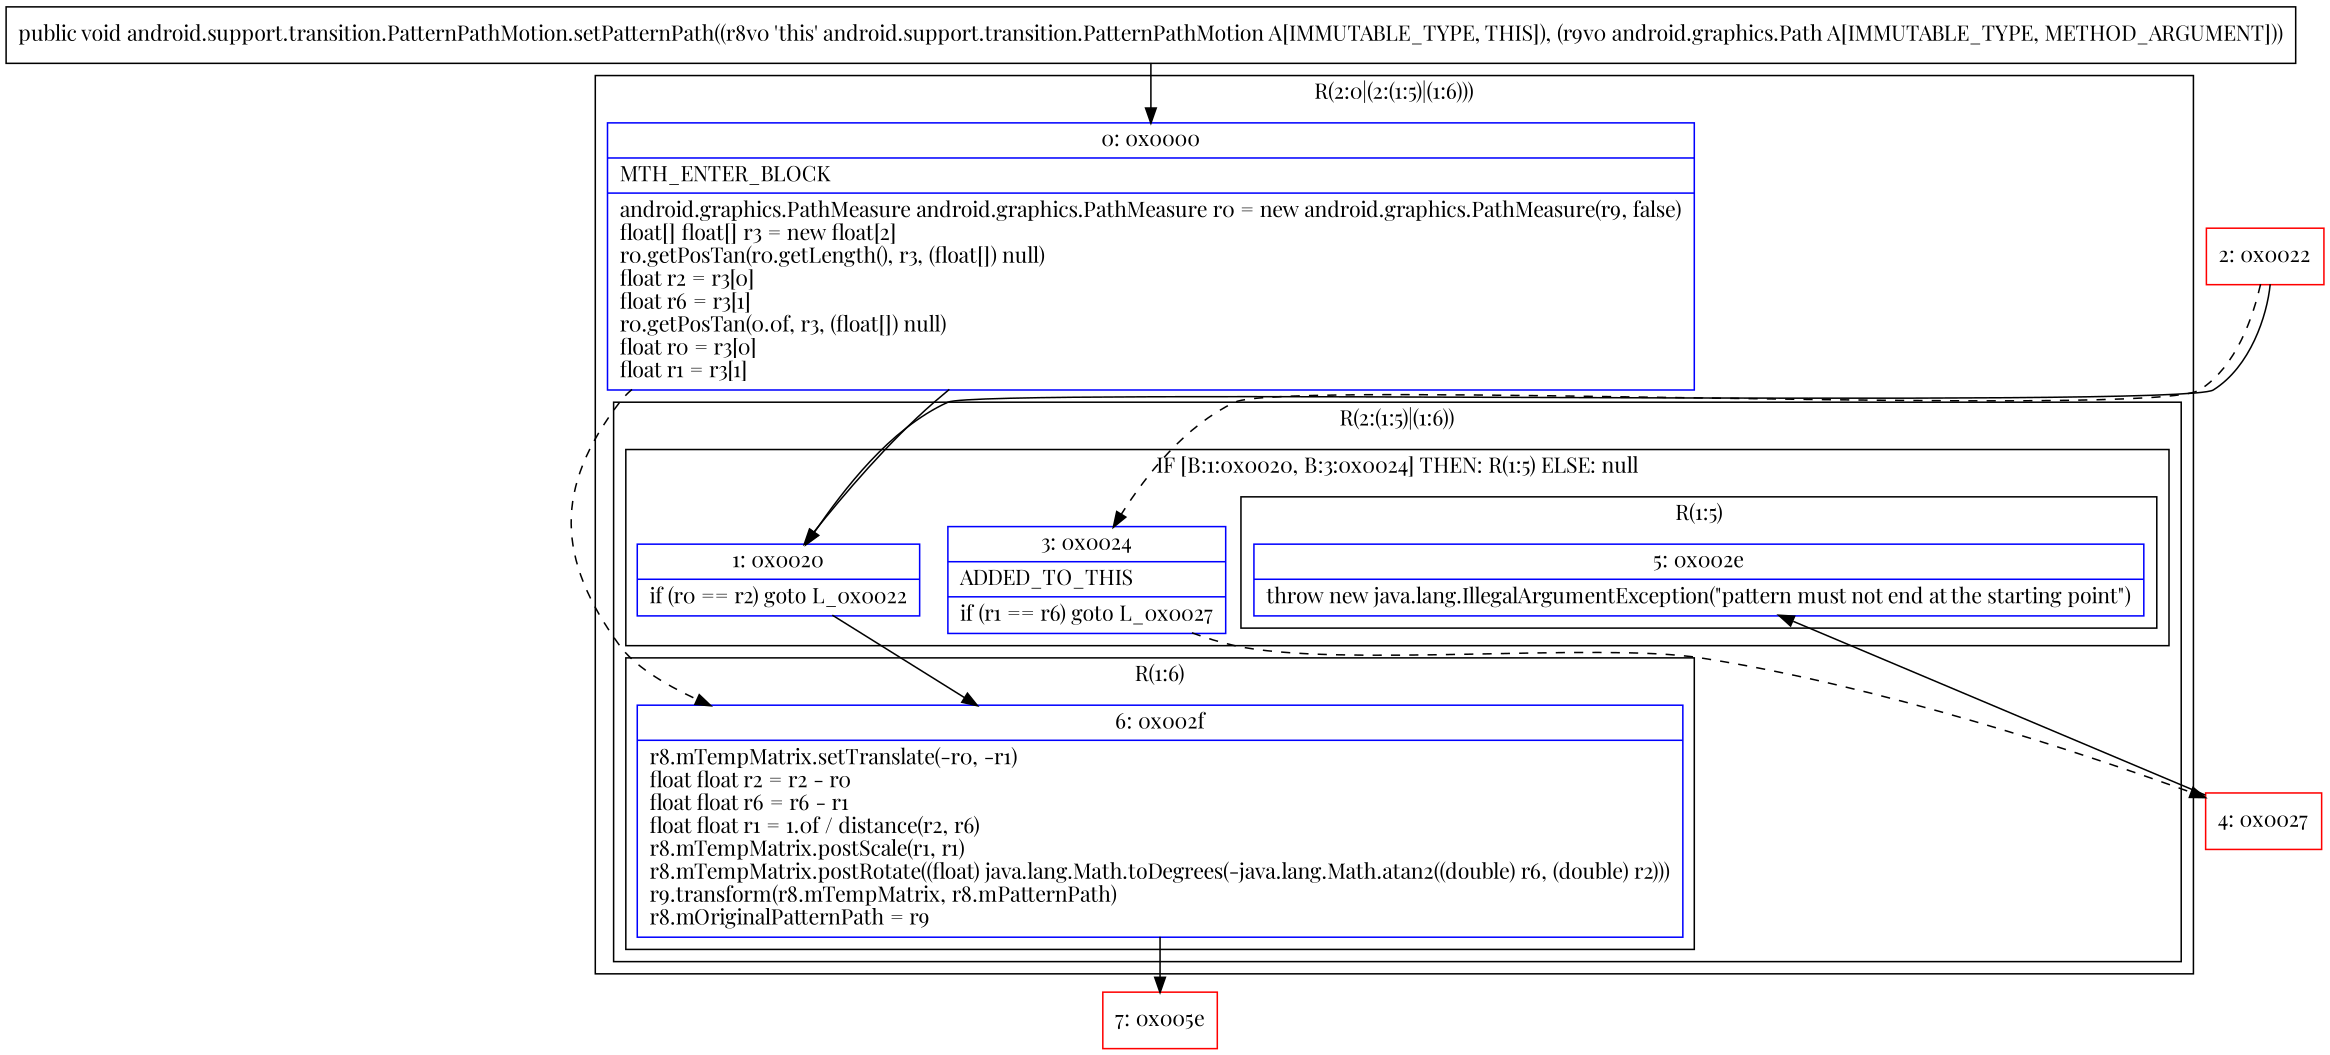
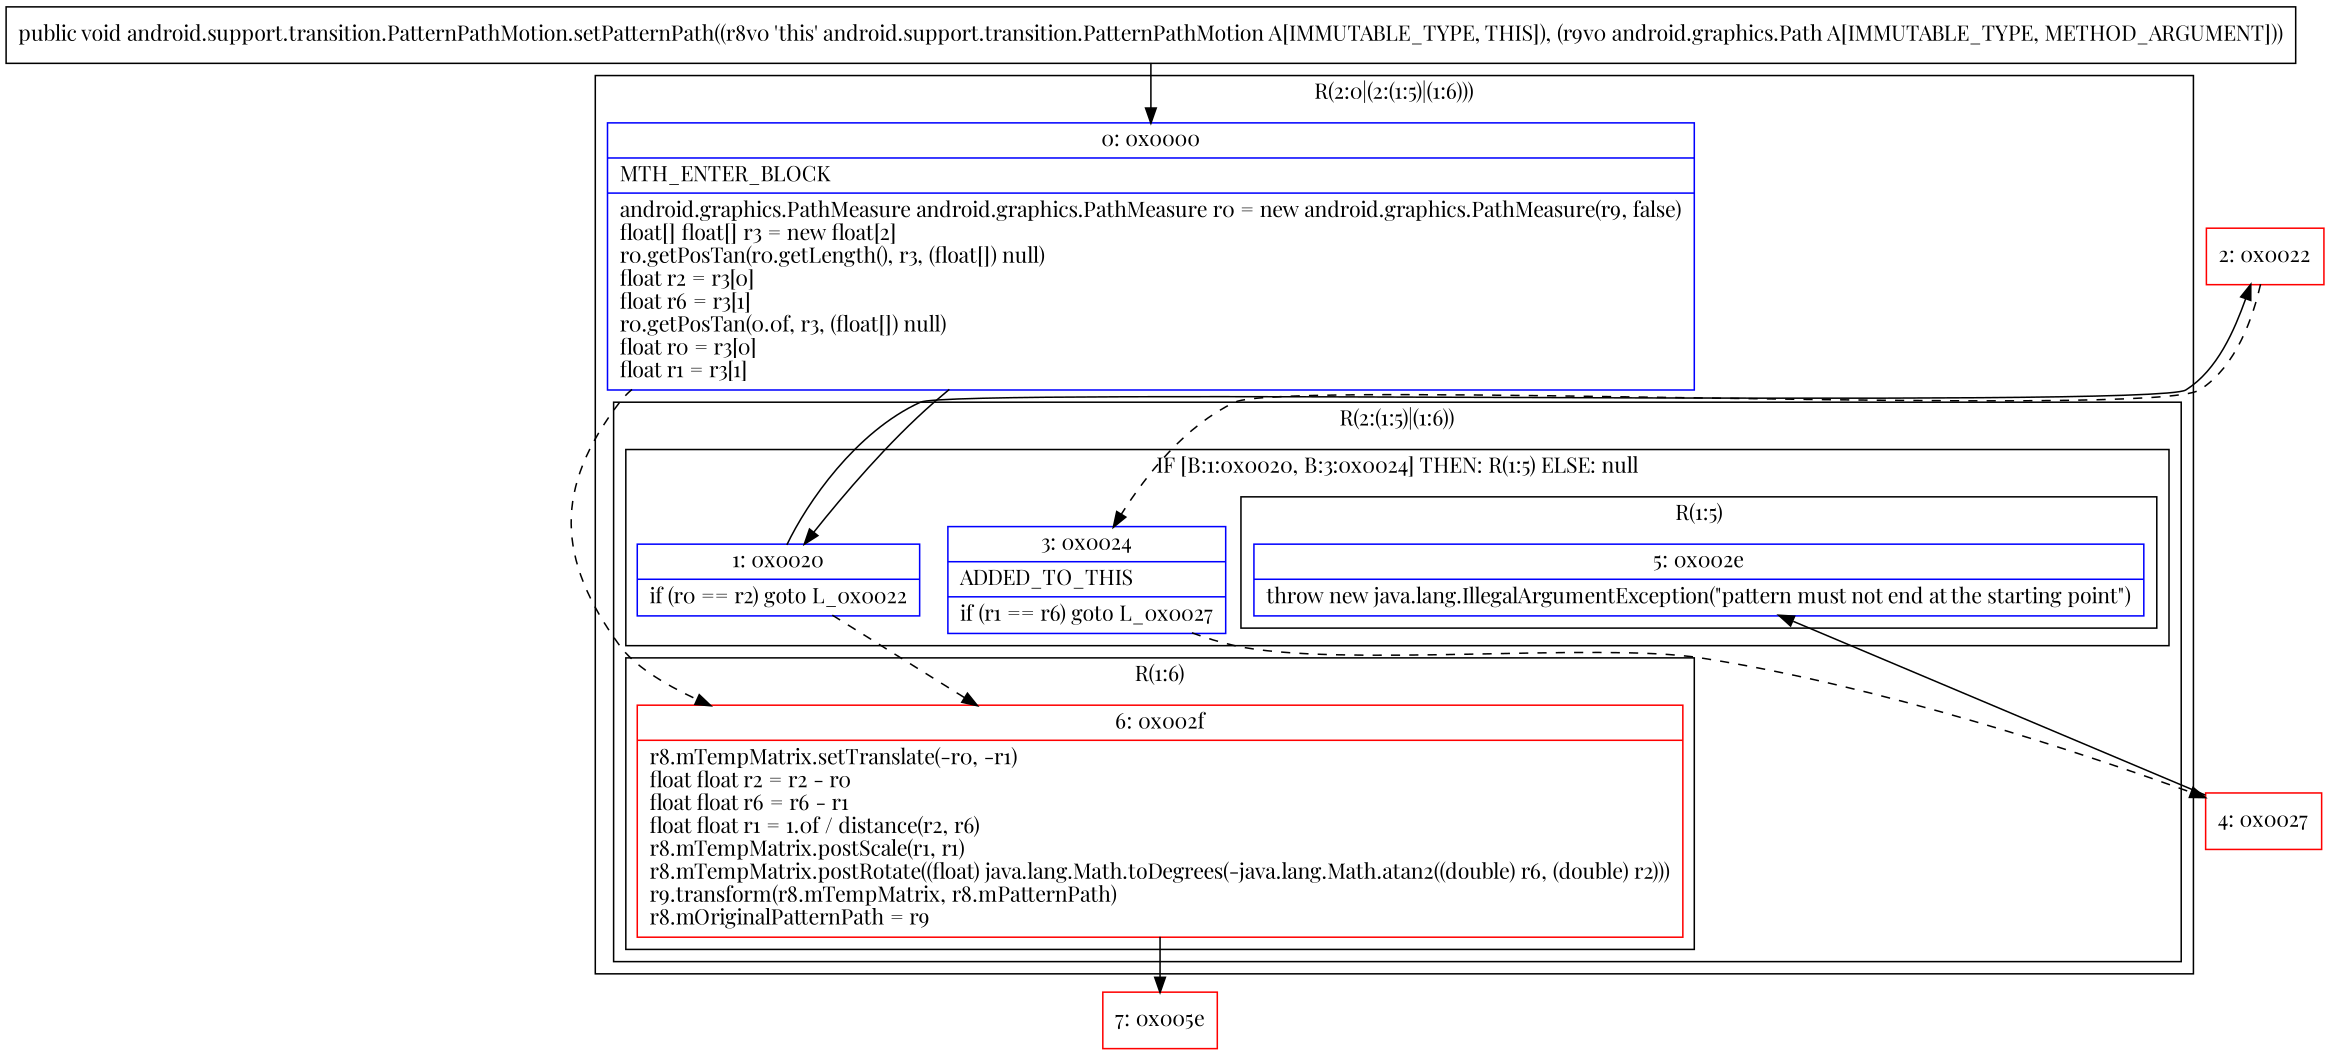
edge "2: 0x0022" -> "1: 0x0020": reversed
edge "1: 0x0020" -> "6: 0x002f": style solid -> dashed
node "6: 0x002f": color blue -> red
